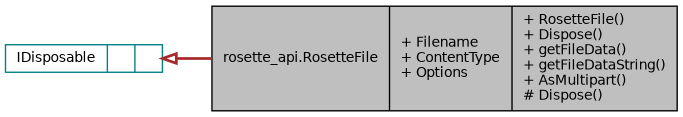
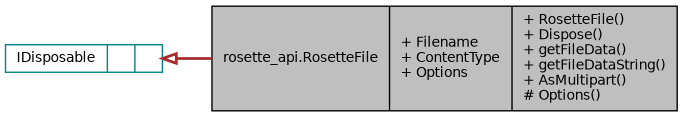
node "rosette_api.RosetteFile": text "# Dispose()" -> "# Options()"
